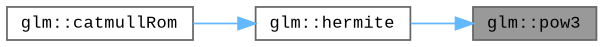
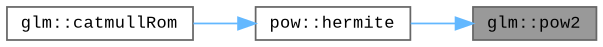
node "glm::hermite": label "glm::hermite" -> "pow::hermite"
node "glm::pow3": label "glm::pow3" -> "glm::pow2"
